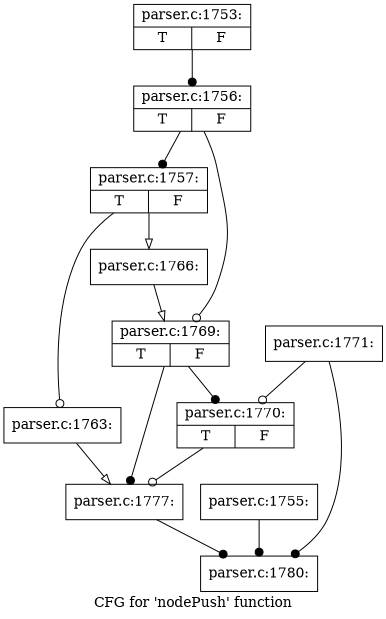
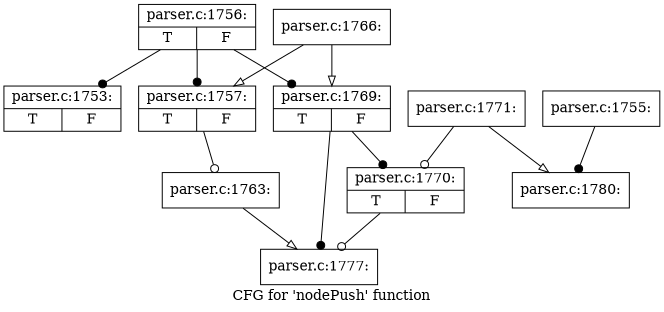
edge "parser.c:1753:" -> "parser.c:1756:": reversed
edge "parser.c:1756:" -> "parser.c:1769:": arrowhead odot -> dot
edge "parser.c:1757:" -> "parser.c:1766:": reversed
edge "parser.c:1771:" -> "parser.c:1780:": arrowhead dot -> onormal
edge "parser.c:1777:" -> "parser.c:1780:": removed
